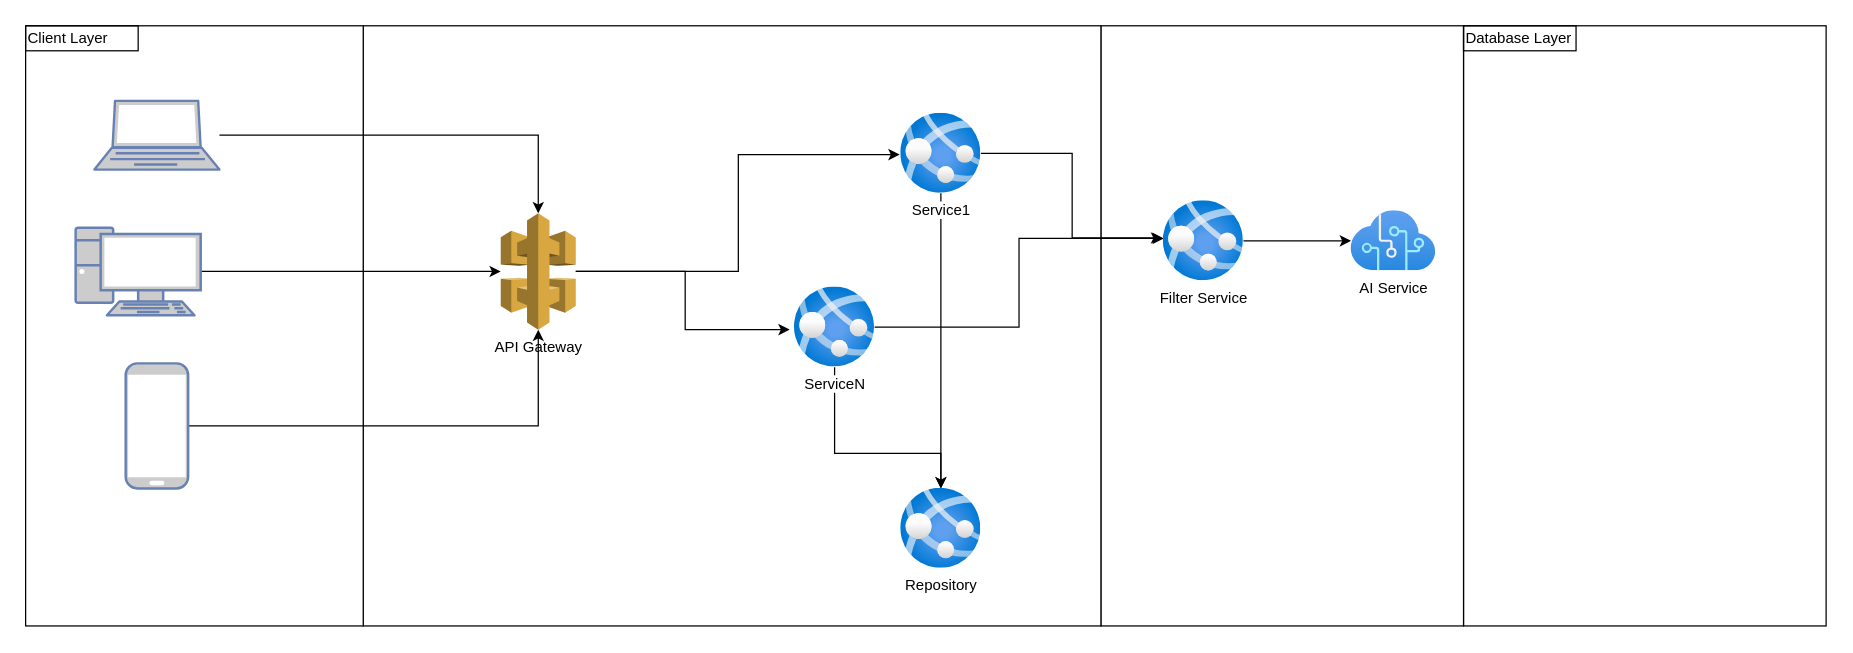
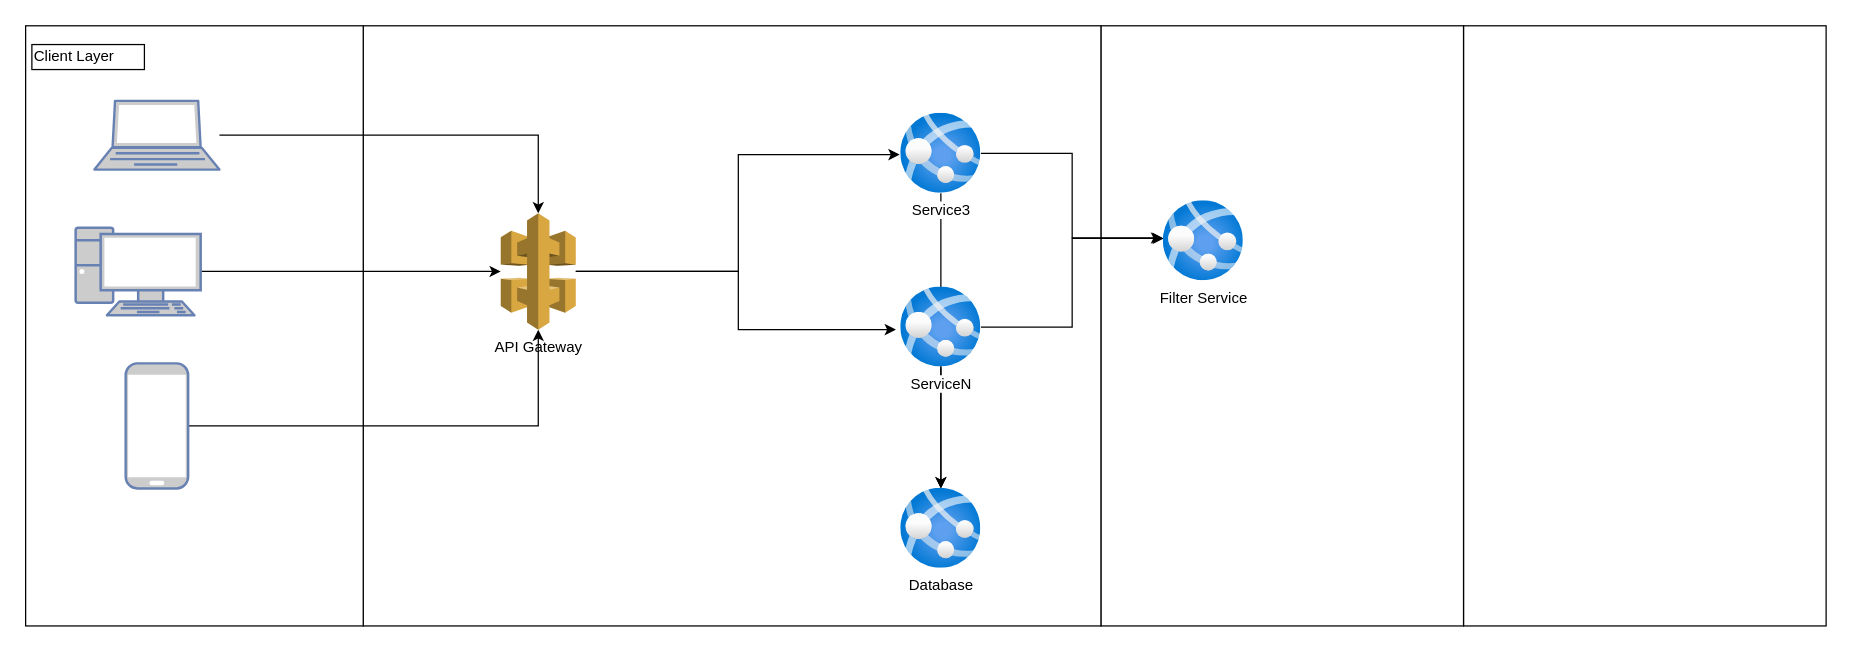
node "Client Layer": moved (82, 38) -> (88, 57)
node "Database Layer": removed
node "Service1": label "Service1" -> "Service3"
edge "Filter Service" -> "AI Service": removed
node "AI Service": removed
node "ServiceN": moved (834, 327) -> (941, 327)
node "Repository": label "Repository" -> "Database"
